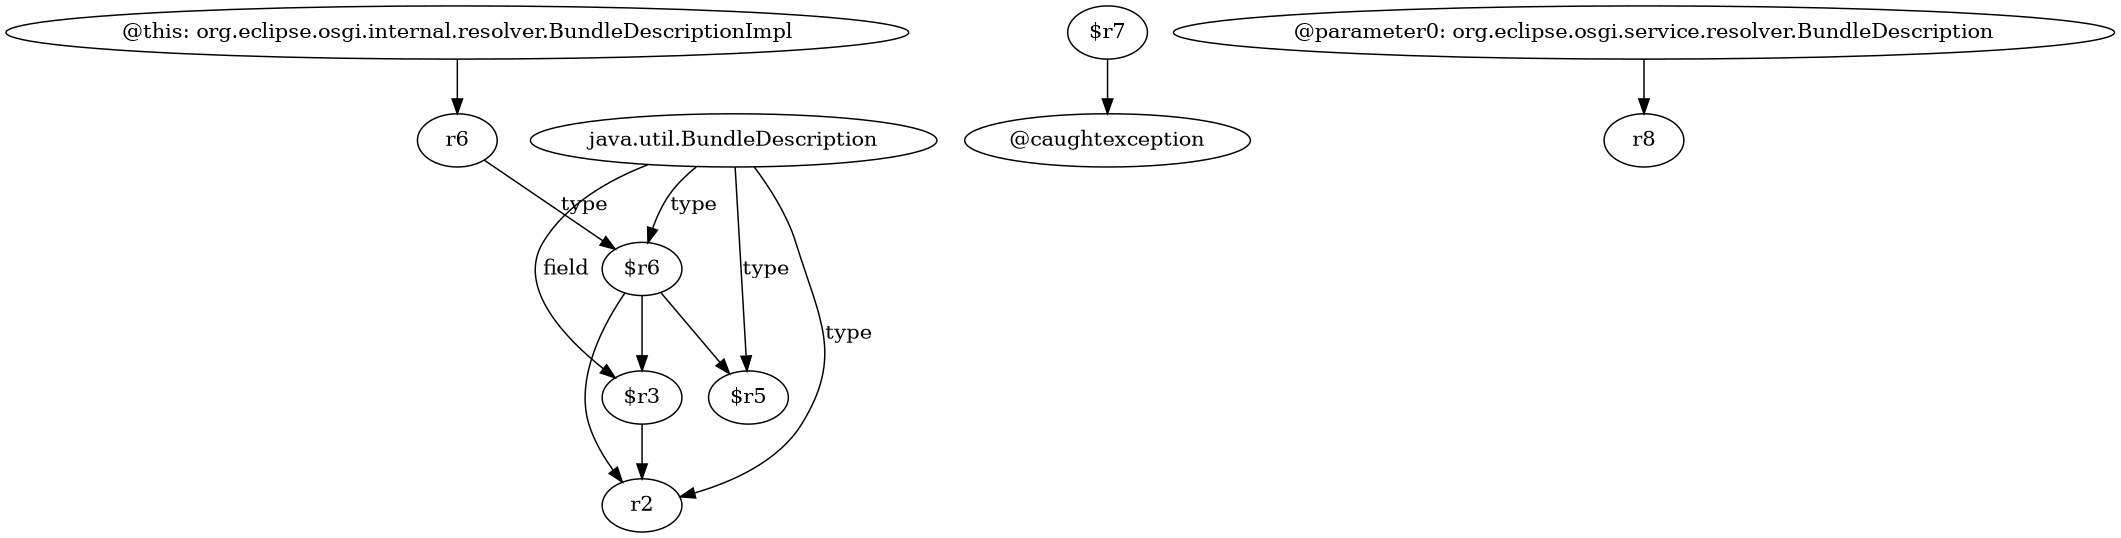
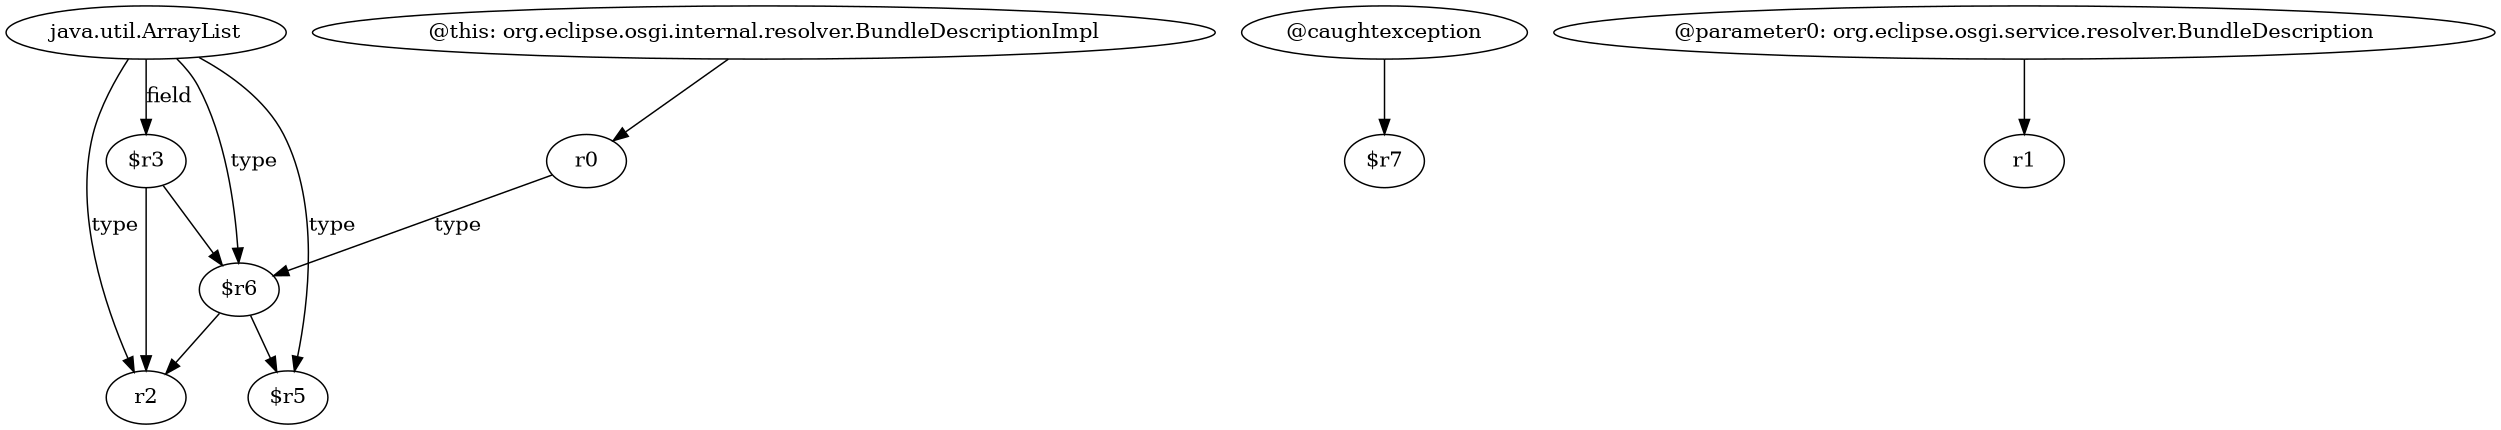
edge "$r7" -> "@caughtexception": reversed
node "r6": label "r6" -> "r0"
node "java.util.BundleDescription": label "java.util.BundleDescription" -> "java.util.ArrayList"
node "r8": label "r8" -> "r1"
edge "$r6" -> "$r3": reversed
